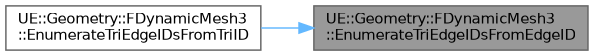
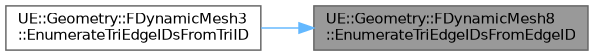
node "UE::Geometry::FDynamicMesh3 ::EnumerateTriEdgeIDsFromEdgeID": label "UE::Geometry::FDynamicMesh3 ::EnumerateTriEdgeIDsFromEdgeID" -> "UE::Geometry::FDynamicMesh8 ::EnumerateTriEdgeIDsFromEdgeID"
